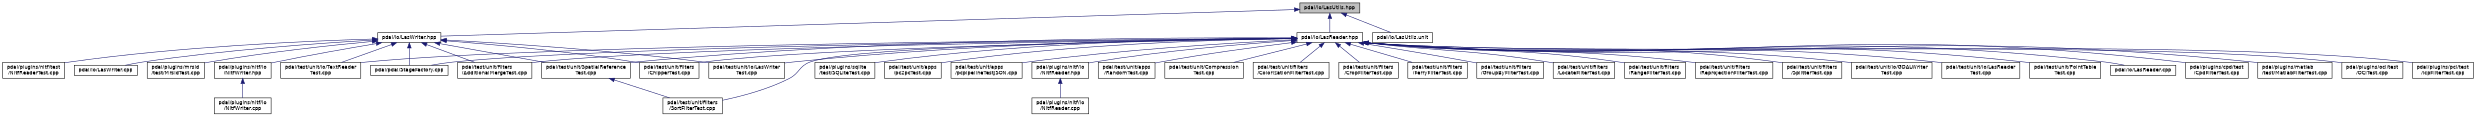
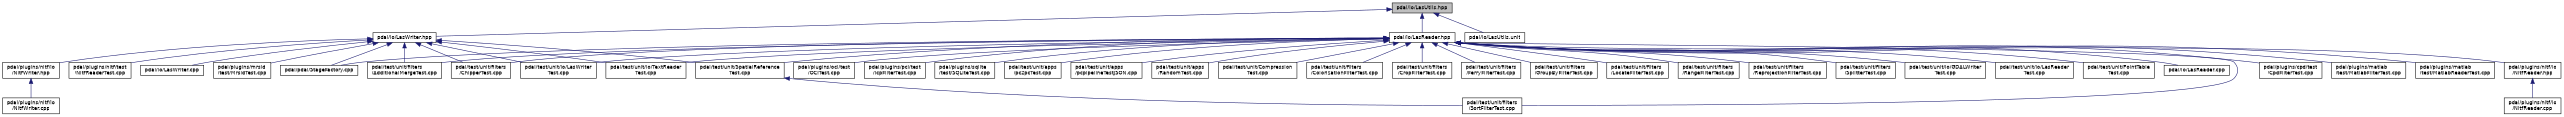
node "pdal/plugins/matlab /test/MatlabReaderTest.cpp": added
